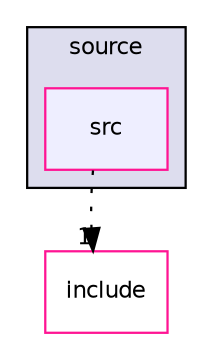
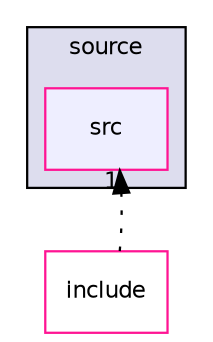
edge "src" -> "include": reversed
